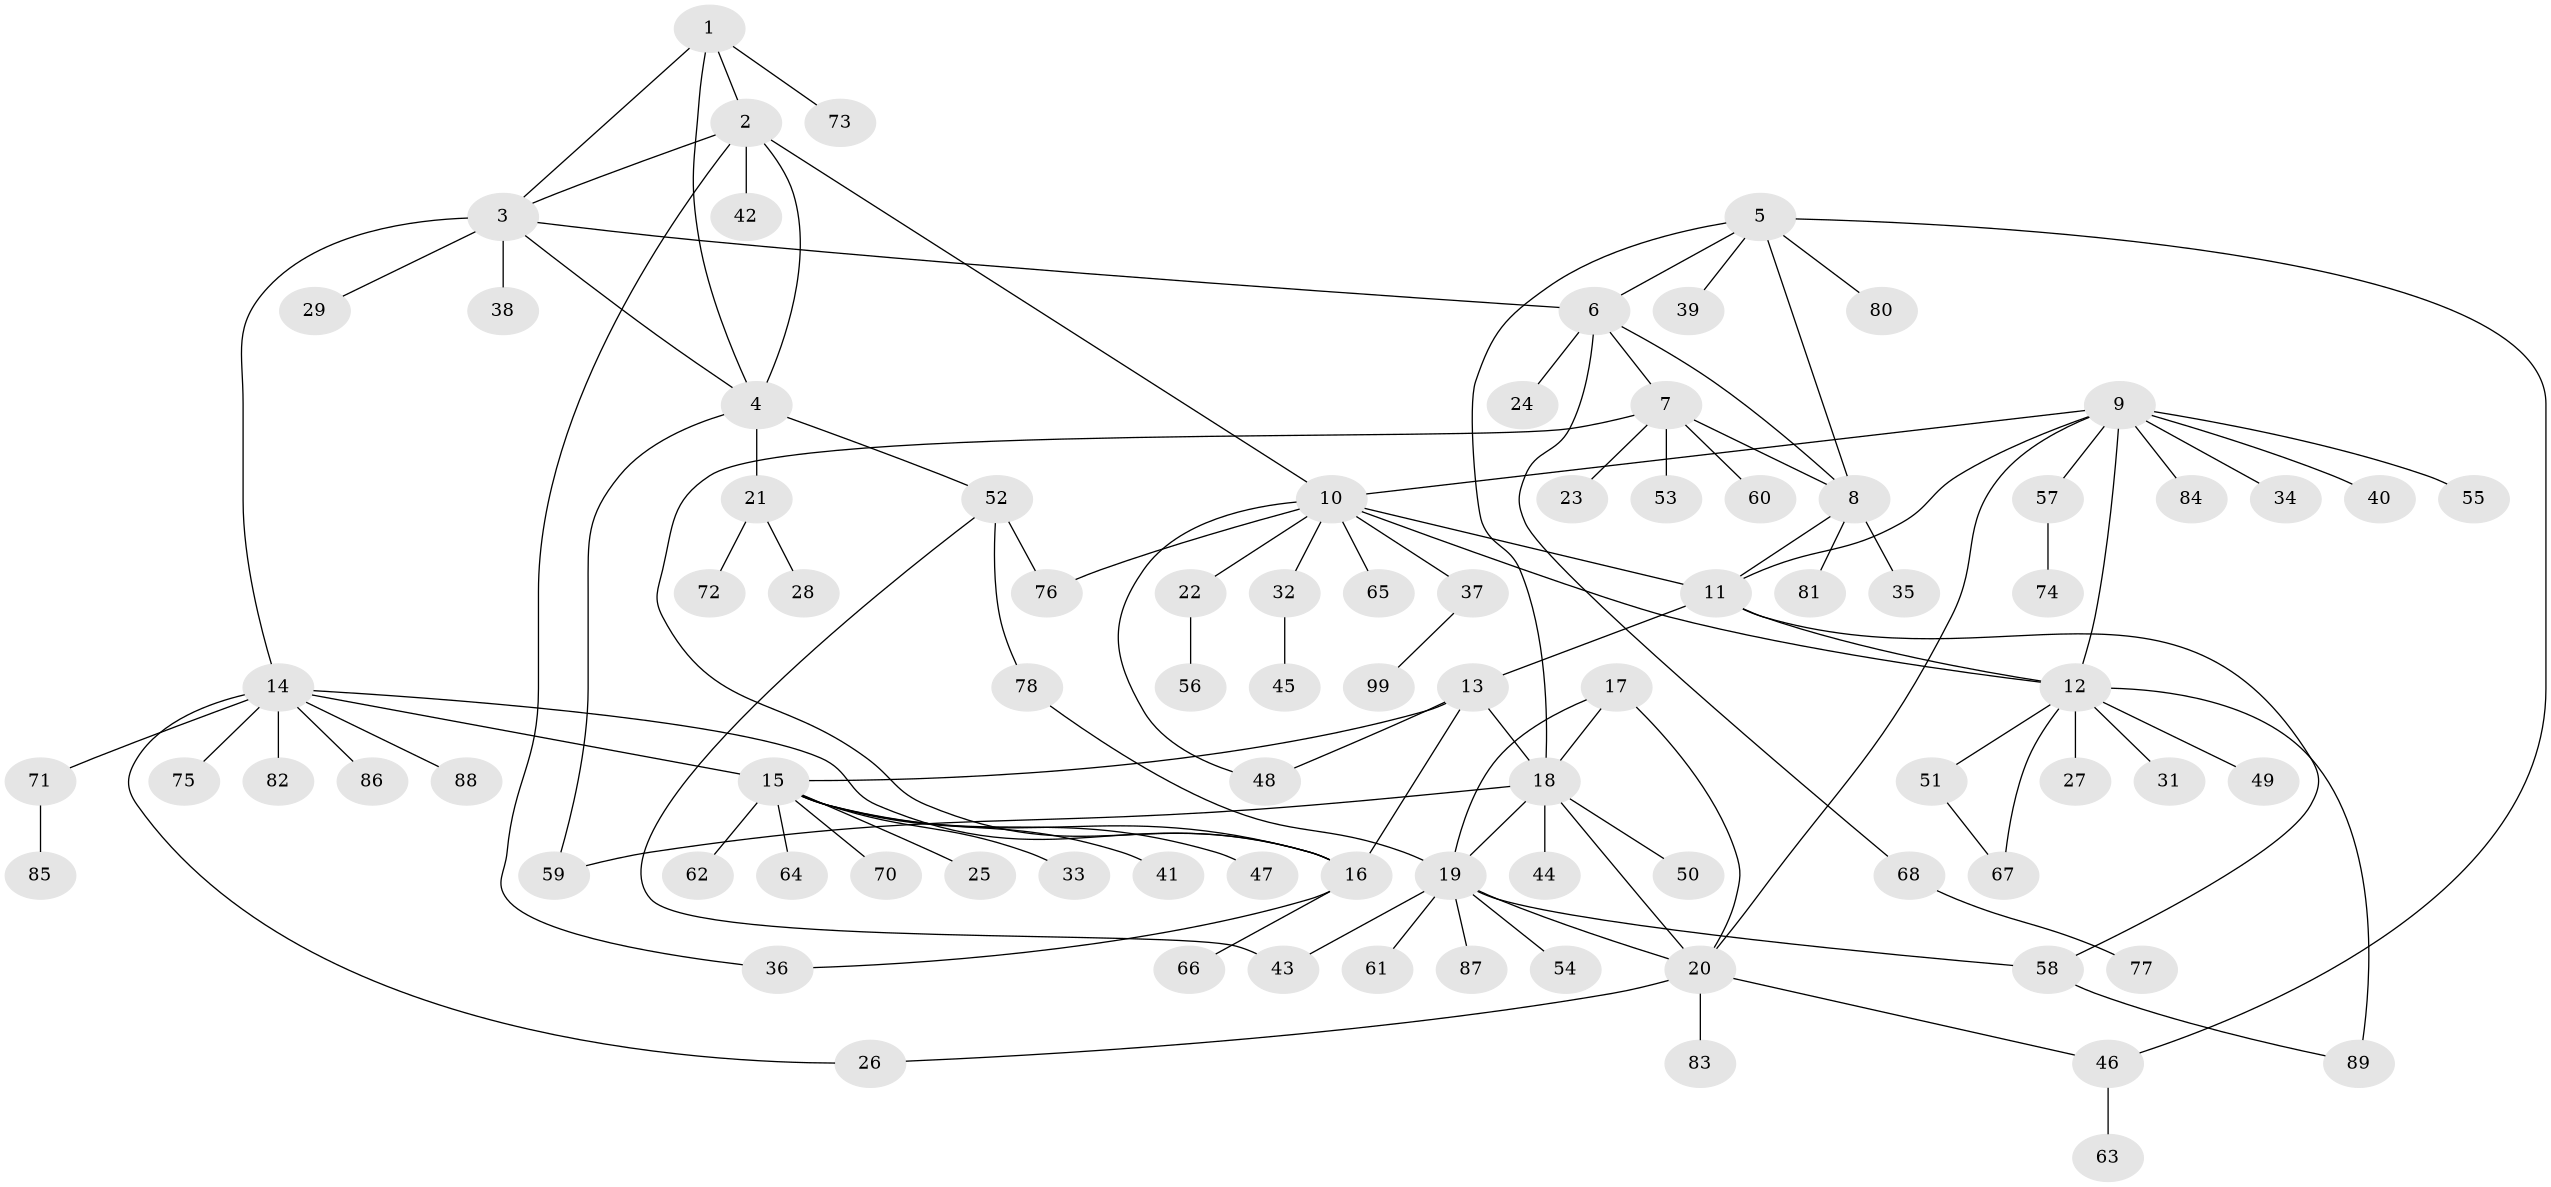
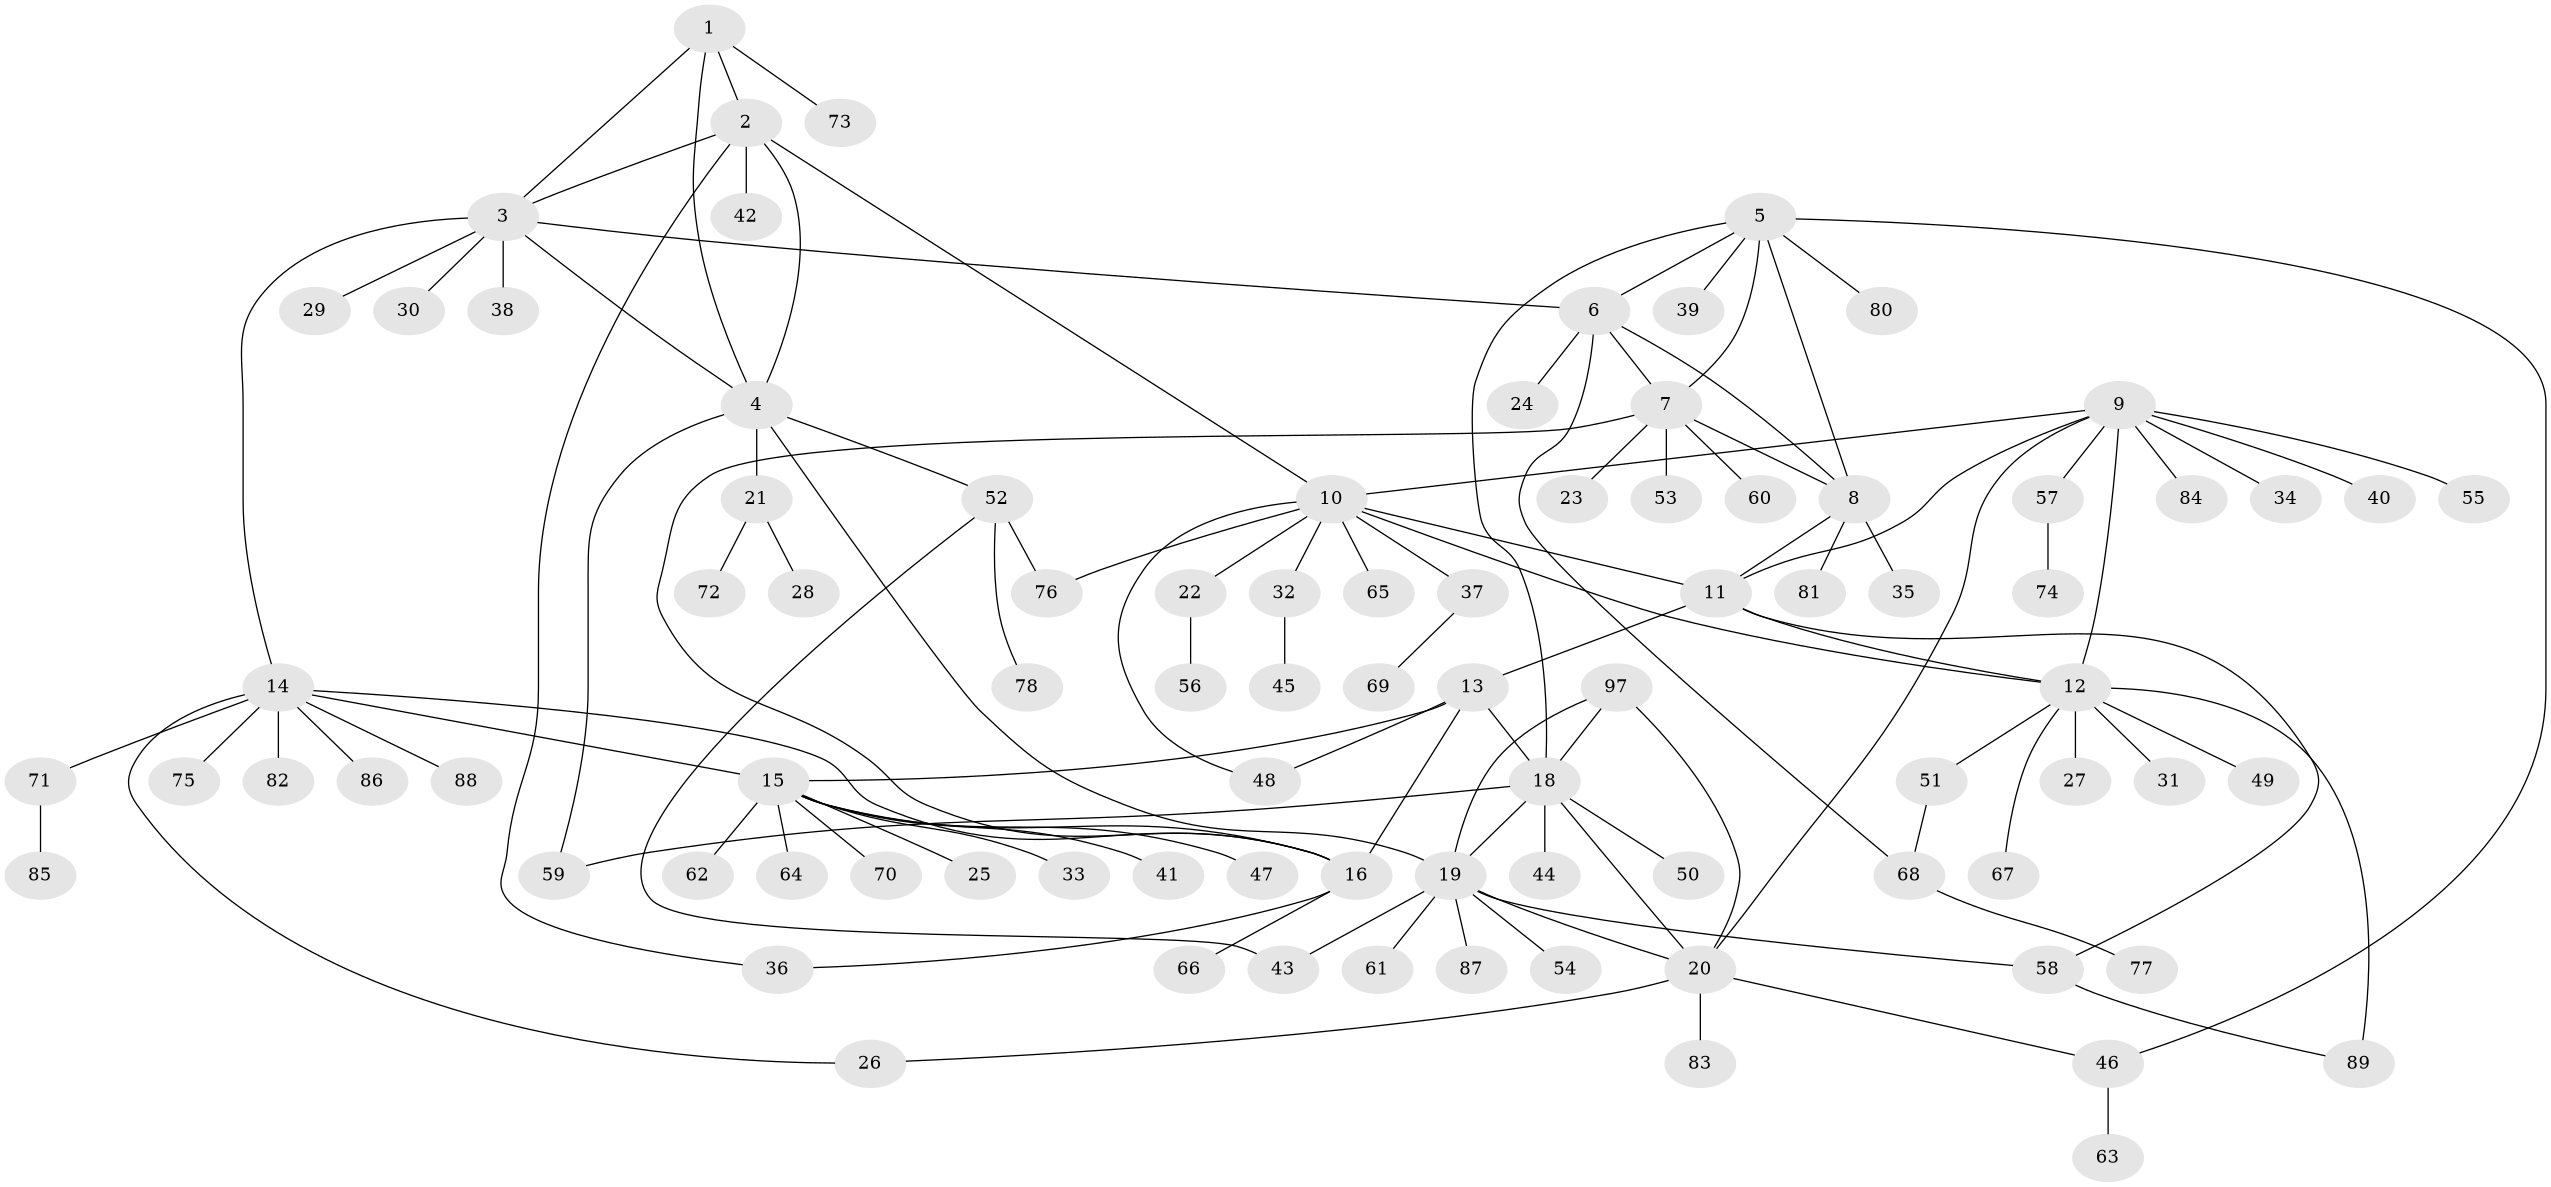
node "30": added
edge "5" -- "7": added
node "99": label "99" -> "69"
node "17": label "17" -> "97"
edge "78" -- "19": now "4" -- "19"
edge "51" -- "67": now "51" -- "68"
